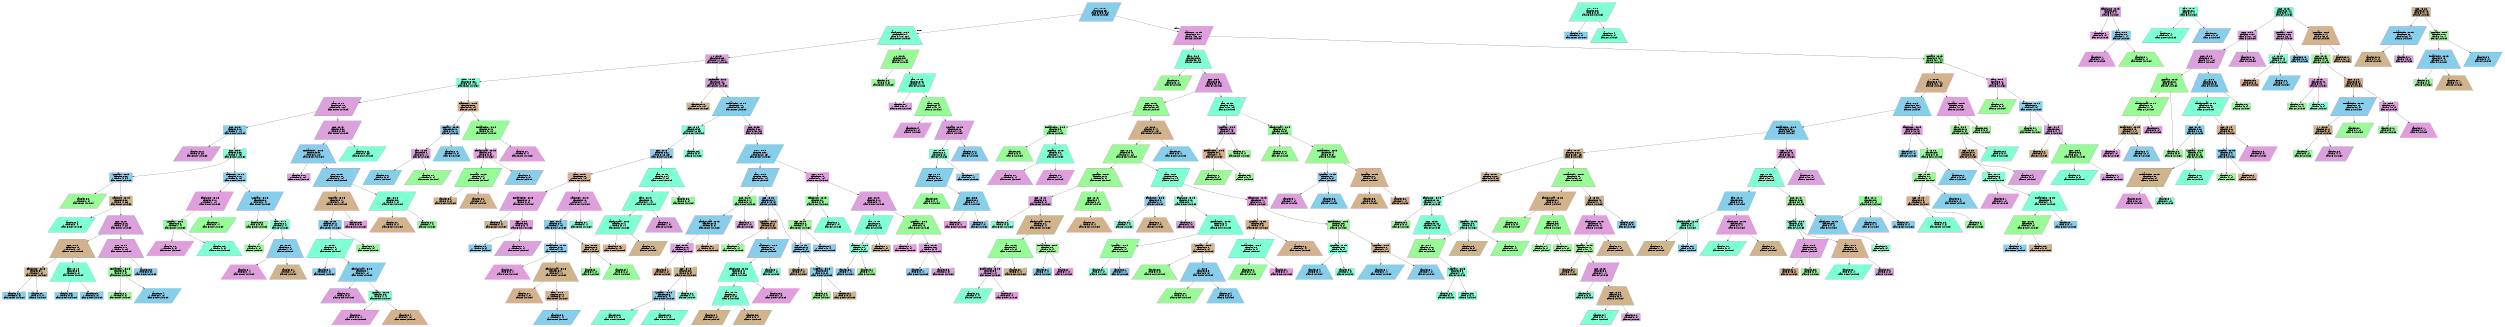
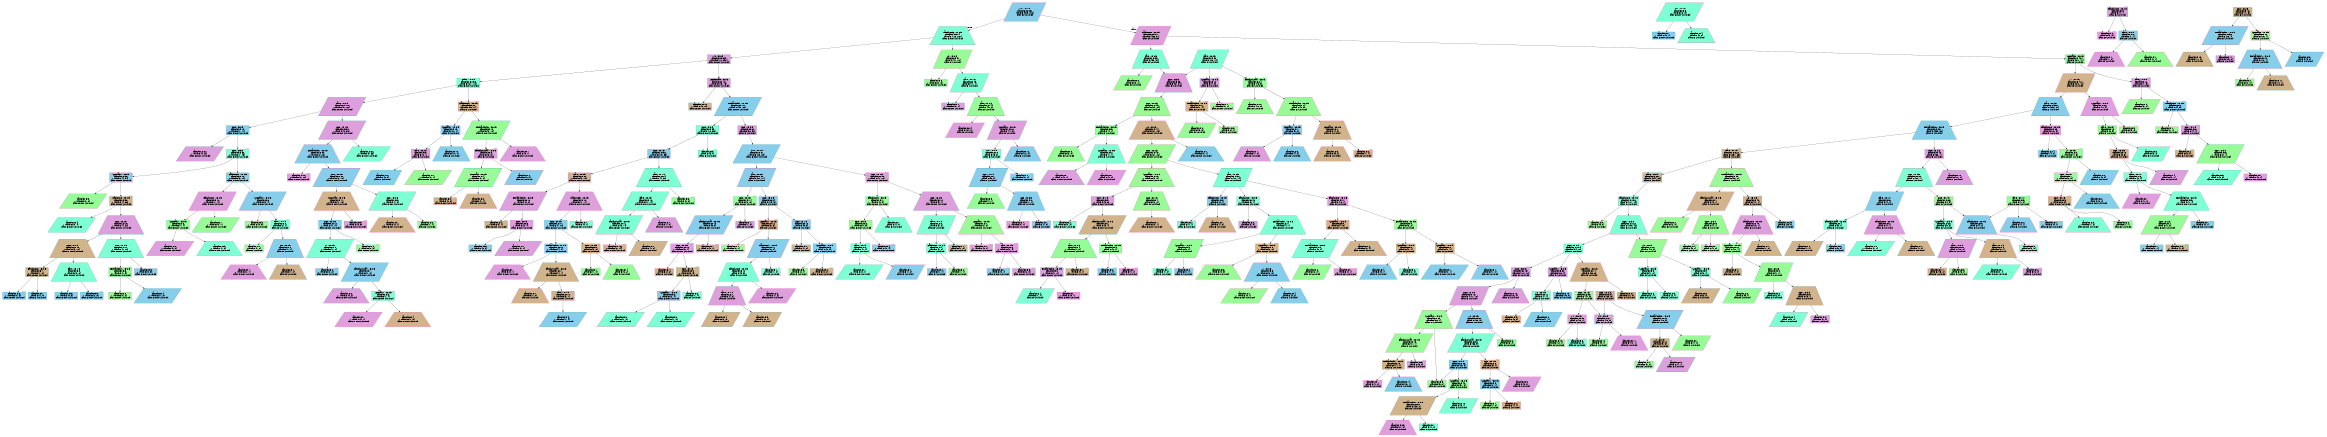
edge "Age <= 1.5 samples = 53 value = [47, 6] class = Survived" -> "Age <= 2.5 samples = 34 value = [29, 5] class = Survived": now "Age <= 1.5 samples = 53 value = [47, 6] class = Survived" -> "3 <= 0.5 samples = 21 value = [19, 2] class = Survived"
edge "Age <= 3.5 samples = 85 value = [51, 34] class = Survived" -> "Fare <= 2.5 samples = 36 value = [26, 10] class = Survived": reversed
edge "Special_1 <= 0.5 samples = 9 value = [8, 1] class = Survived" -> "3 <= 0.5 samples = 18 value = [15, 3] class = Survived": reversed
edge "Age <= 0.5 samples = 6 value = [1, 5] class = Not Survived" -> "Age <= 1.5 samples = 12 value = [9, 3] class = Survived": now "Age <= 0.5 samples = 6 value = [1, 5] class = Not Survived" -> "Fare <= 1.5 samples = 2 value = [1, 1] class = Survived"
edge "Age <= 3.5 samples = 122 value = [109, 13] class = Survived" -> "Age <= 0.5 samples = 104 value = [94, 10] class = Survived": added
node "Mrs <= 0.5 samples = 11 value = [1, 10] class = Not Survived": fillcolor plum -> aquamarine
node "Special_2 <= 0.5 samples = 6 value = [5, 1] class = Survived": fillcolor aquamarine -> tan
node "Age <= 2.5 samples = 8 value = [7, 1] class = Survived": fillcolor plum -> palegreen
node "Fare <= 1.5 samples = 7 value = [4, 3] class = Survived": fillcolor aquamarine -> plum
